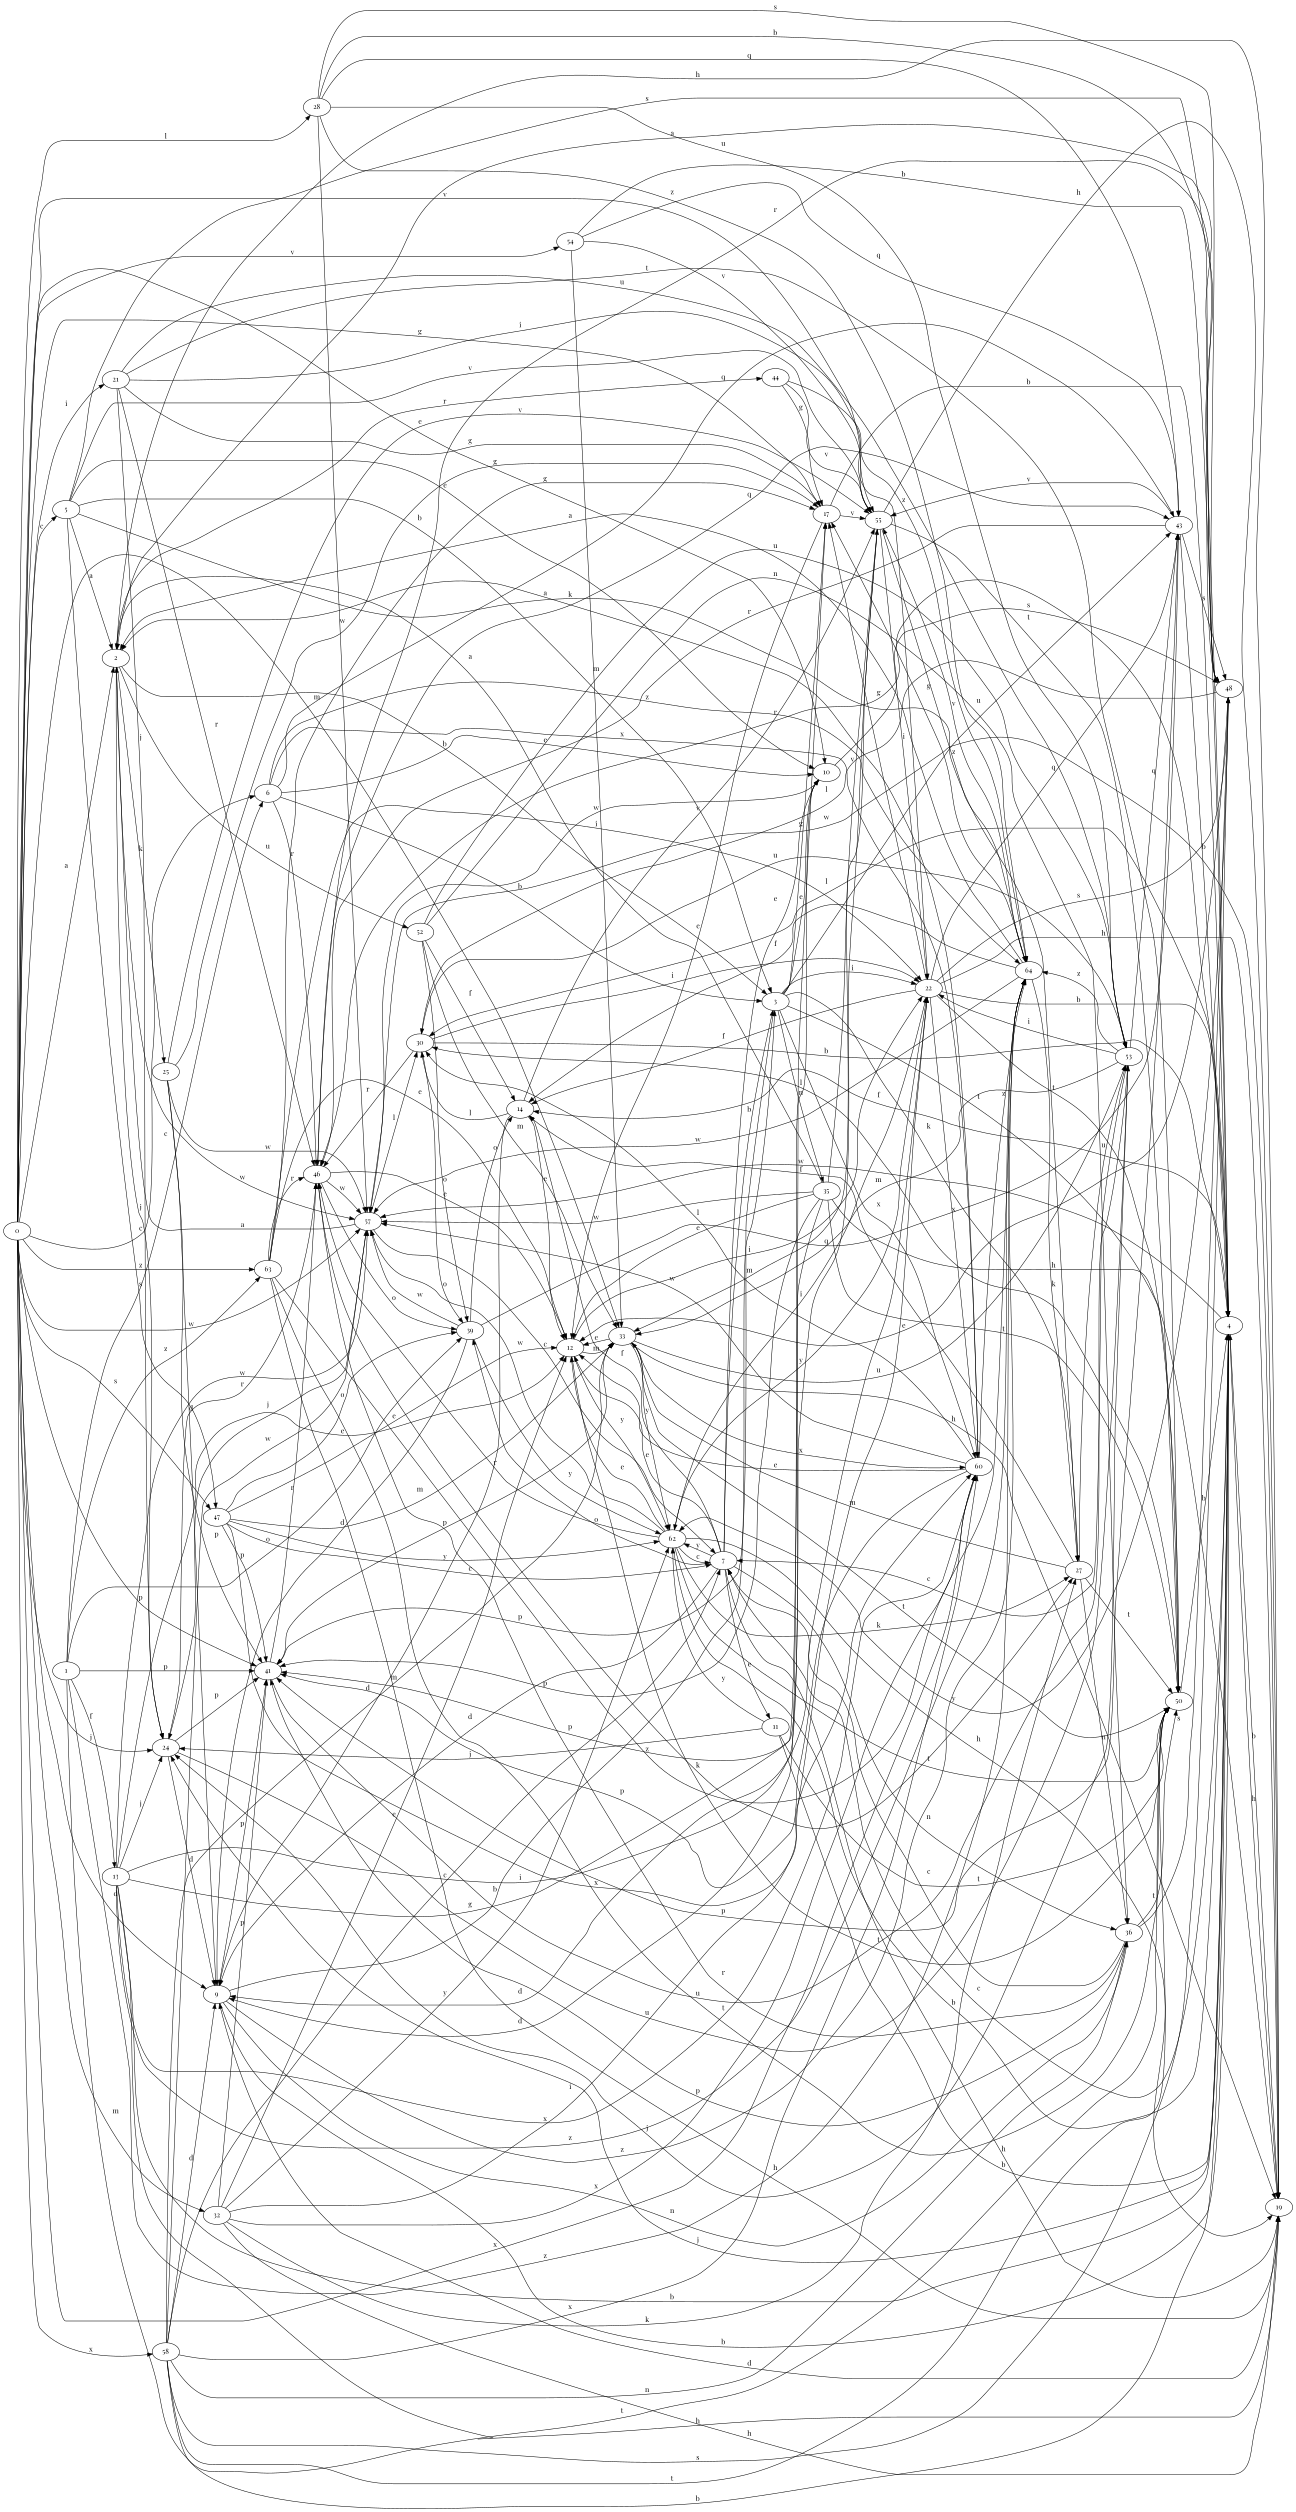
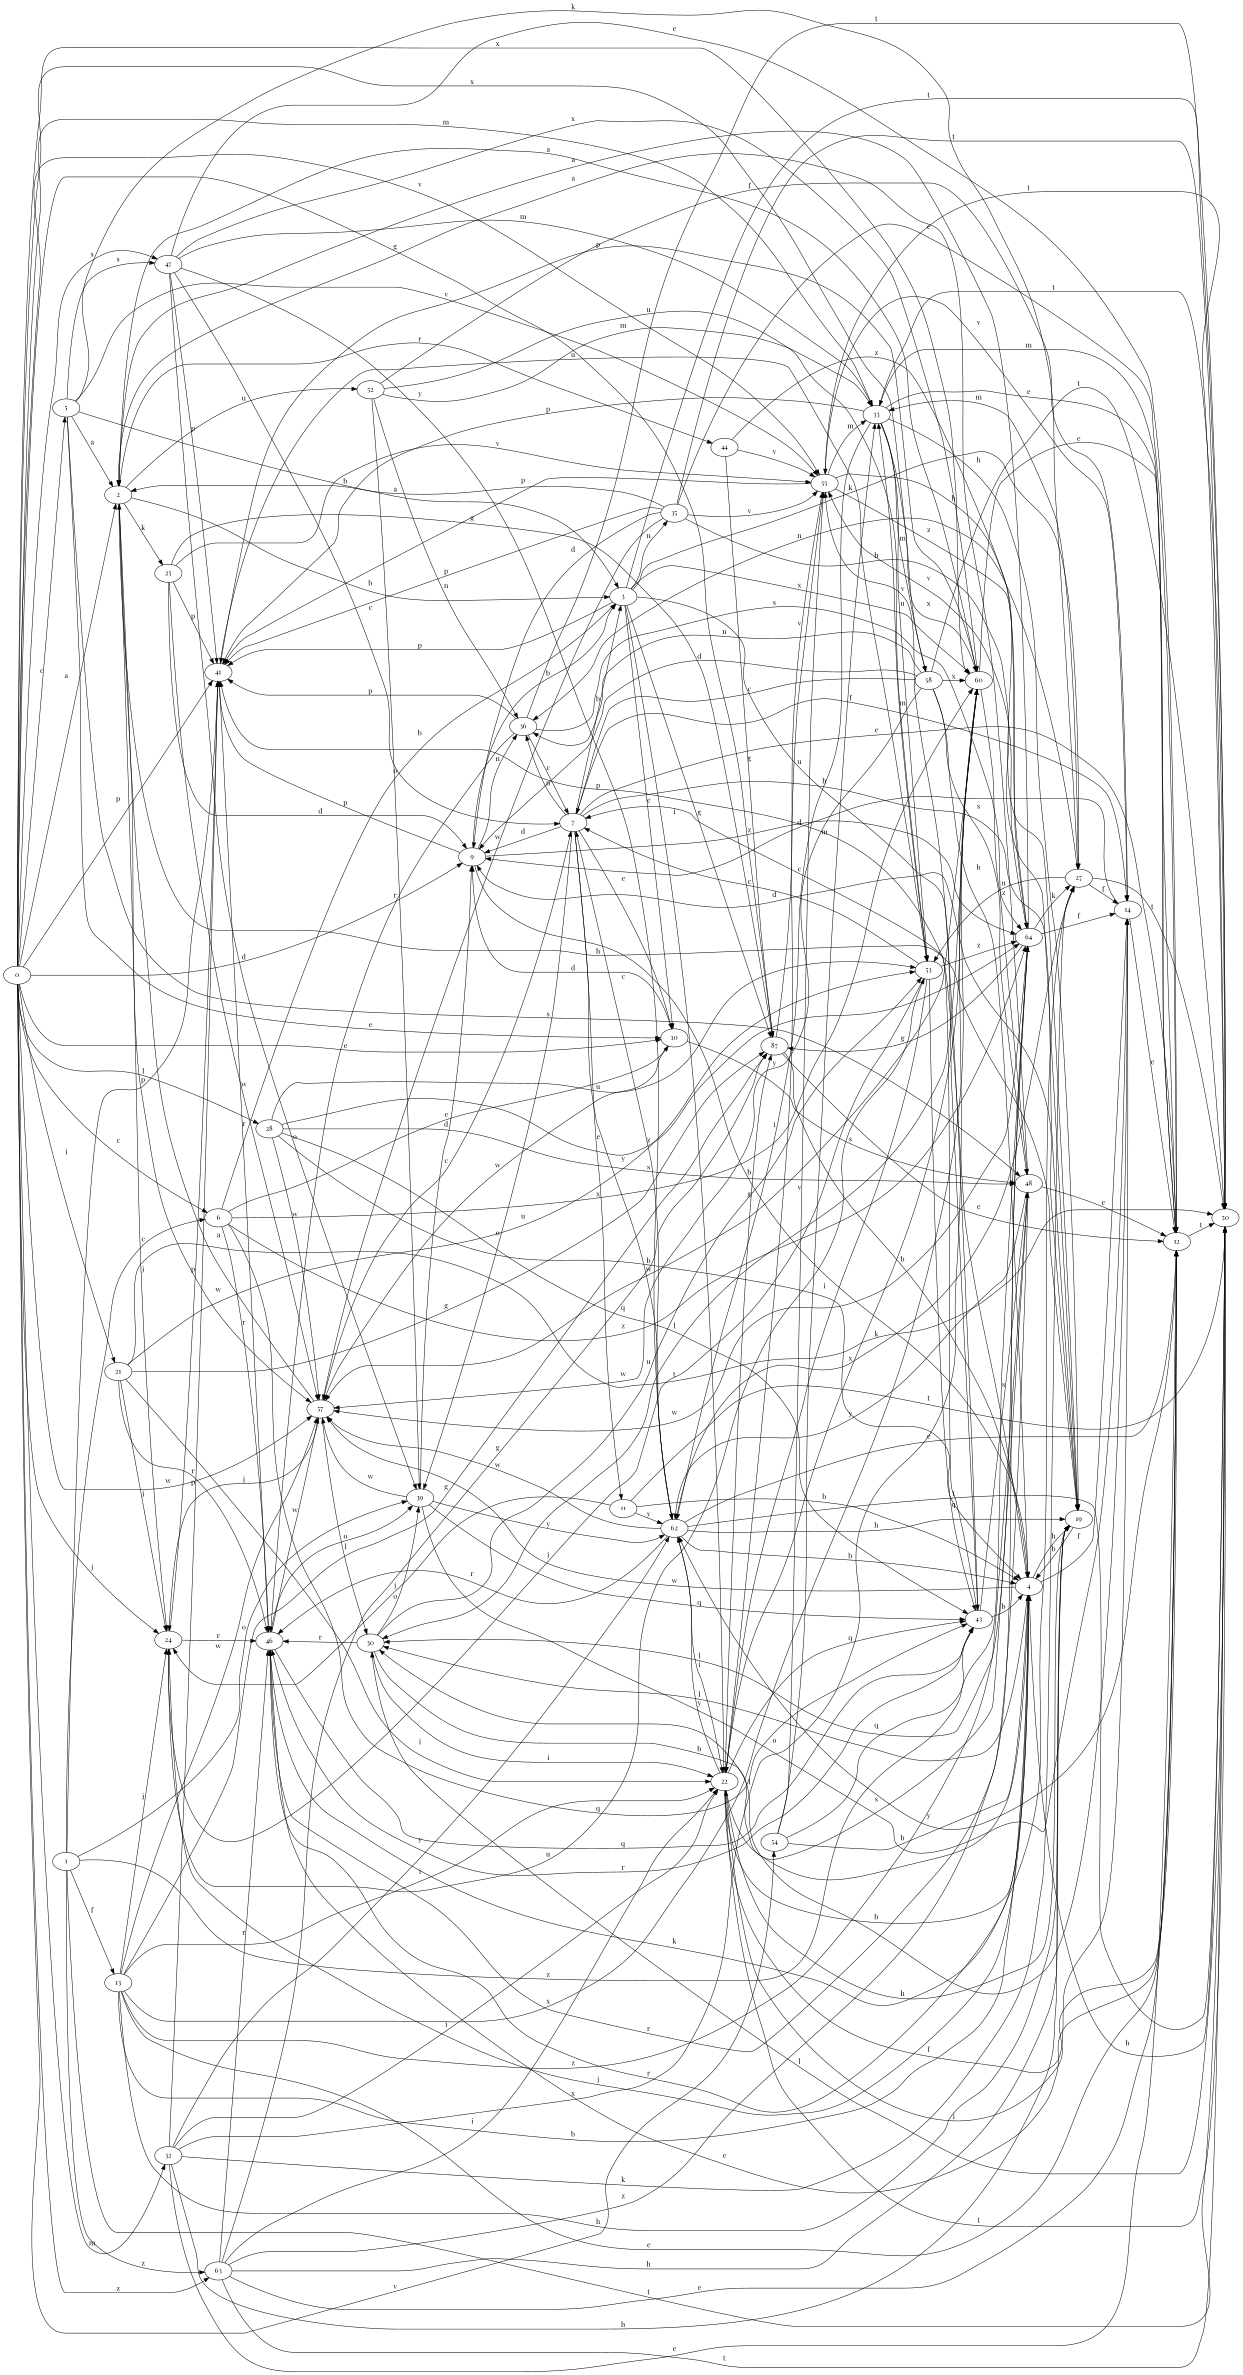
node "17": label "17" -> "87"
edge "19" -> "57": removed, label "w"
edge "58" -> "33": reversed
edge "24" -> "9": removed, label "d"
